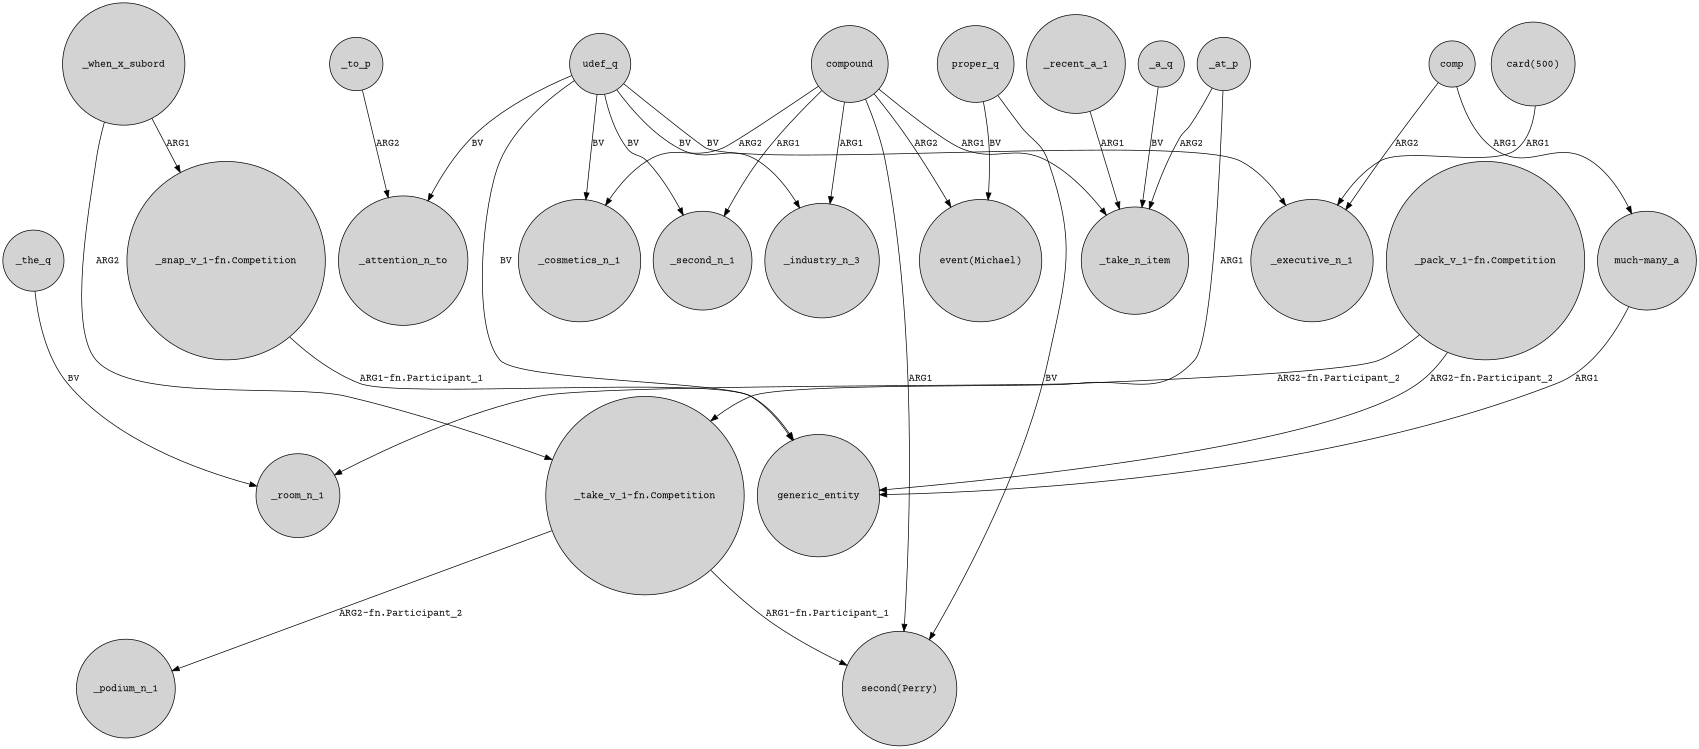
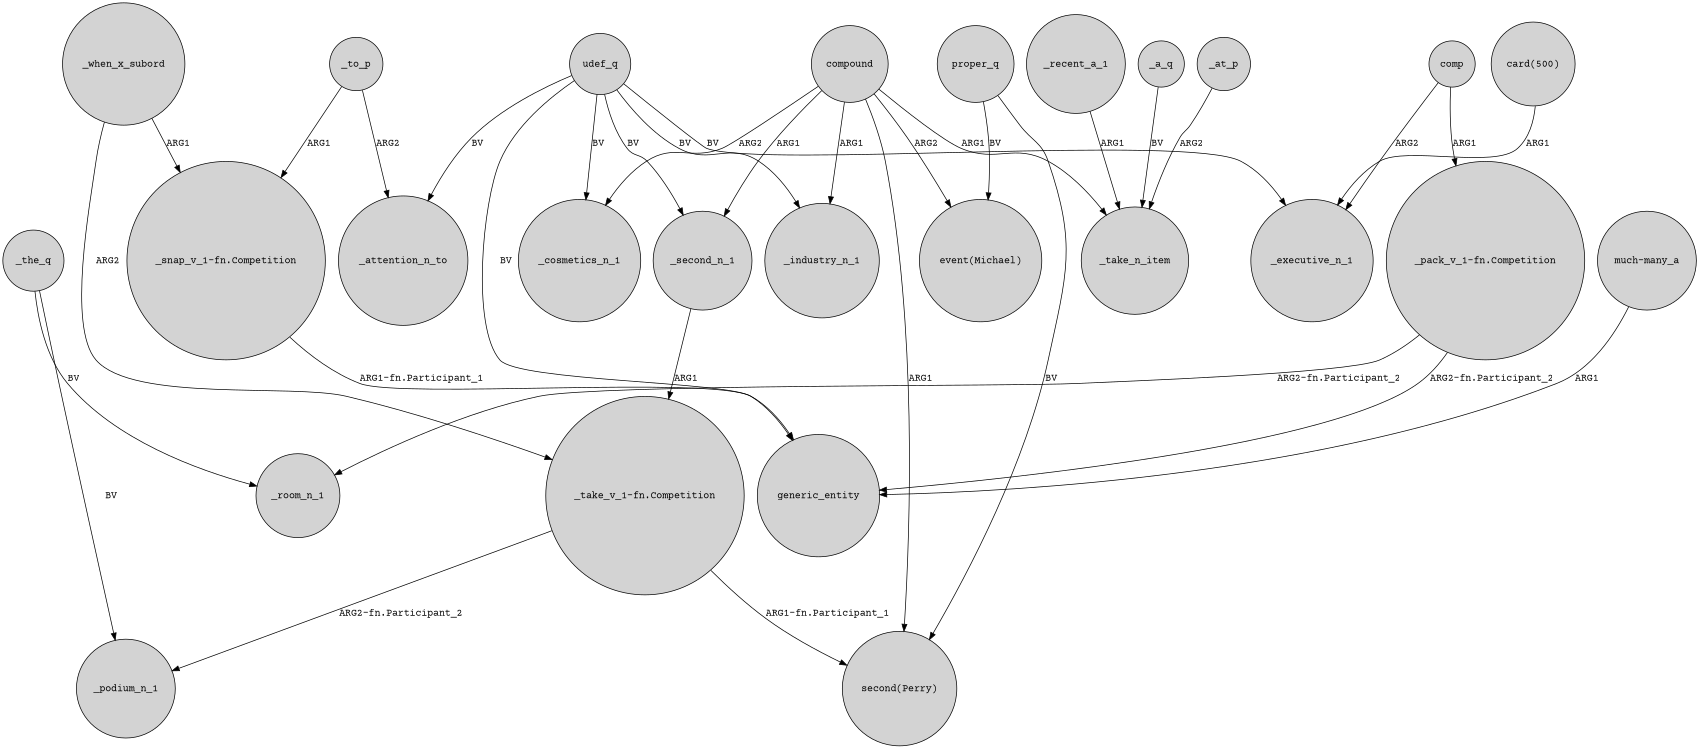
edge "_to_p" -> "_snap_v_1-fn.Competition": added, label "ARG1"
edge "comp" -> "much-many_a": now "comp" -> "_pack_v_1-fn.Competition"
node "_industry_n_3": label "_industry_n_3" -> "_industry_n_1"
edge "_at_p" -> "_take_v_1-fn.Competition": now "_second_n_1" -> "_take_v_1-fn.Competition"
edge "_the_q" -> "_podium_n_1": added, label "BV"
